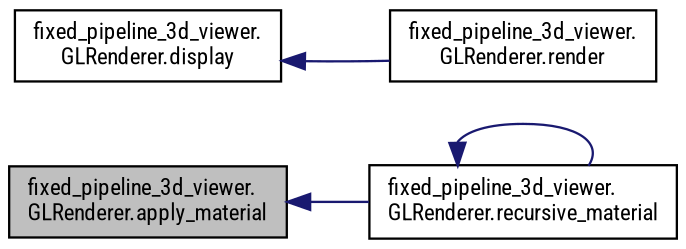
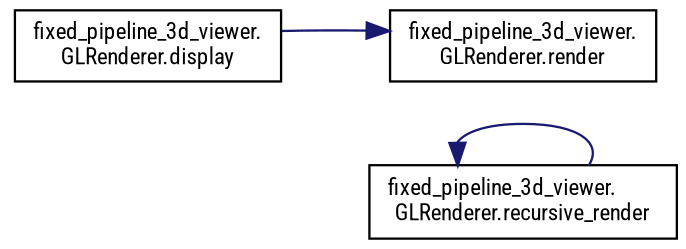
edge "fixed_pipeline_3d_viewer. GLRenderer.render" -> "fixed_pipeline_3d_viewer. GLRenderer.display": reversed
node "fixed_pipeline_3d_viewer. GLRenderer.apply_material": removed
node "fixed_pipeline_3d_viewer. GLRenderer.recursive_material": label "fixed_pipeline_3d_viewer. GLRenderer.recursive_material" -> "fixed_pipeline_3d_viewer. GLRenderer.recursive_render"
